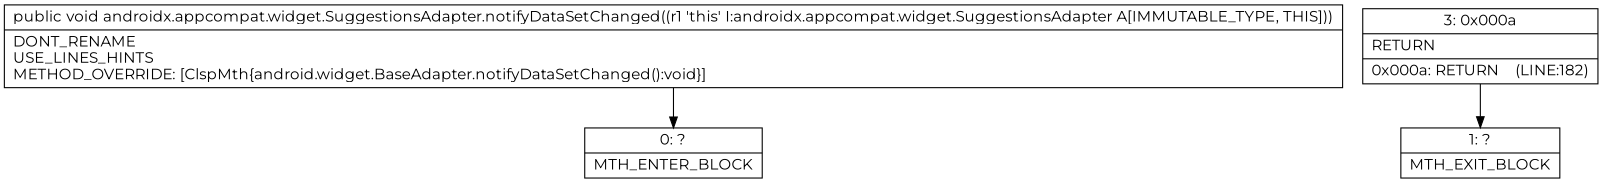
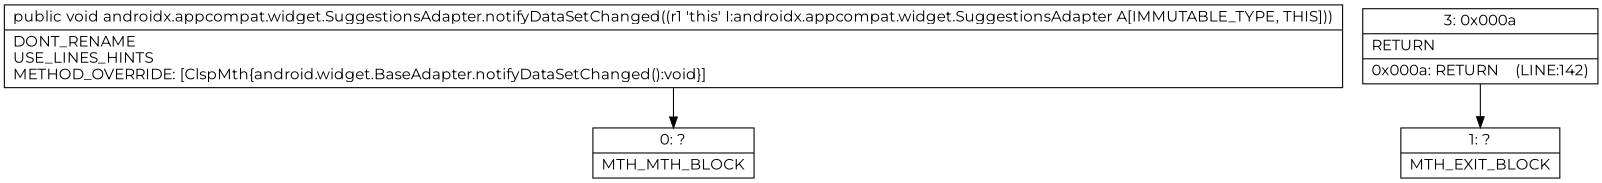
node "3: 0x000a": text "0x000a: RETURN    (LINE:182)" -> "0x000a: RETURN    (LINE:142)"
node "0: ?": text "MTH_ENTER_BLOCK" -> "MTH_MTH_BLOCK"
